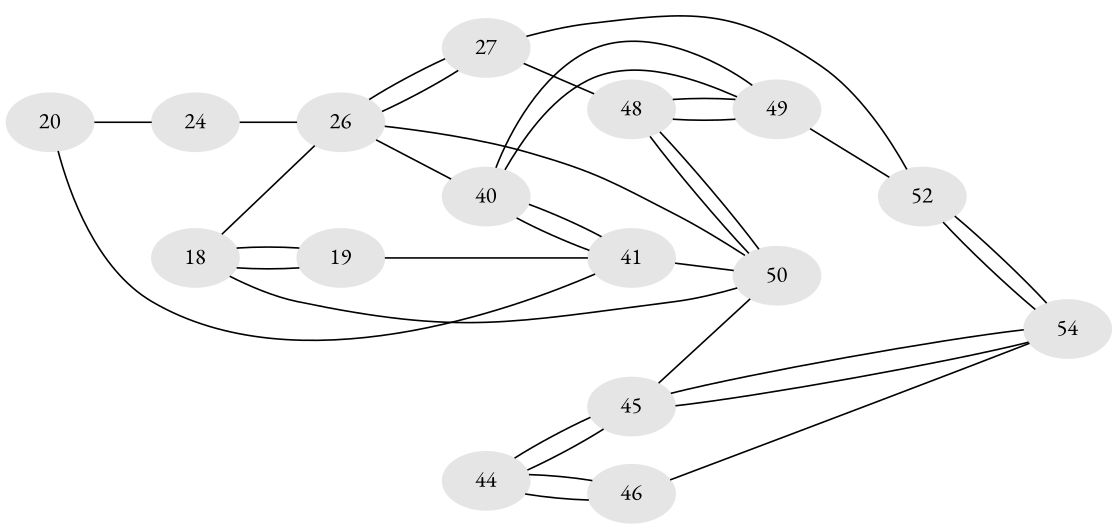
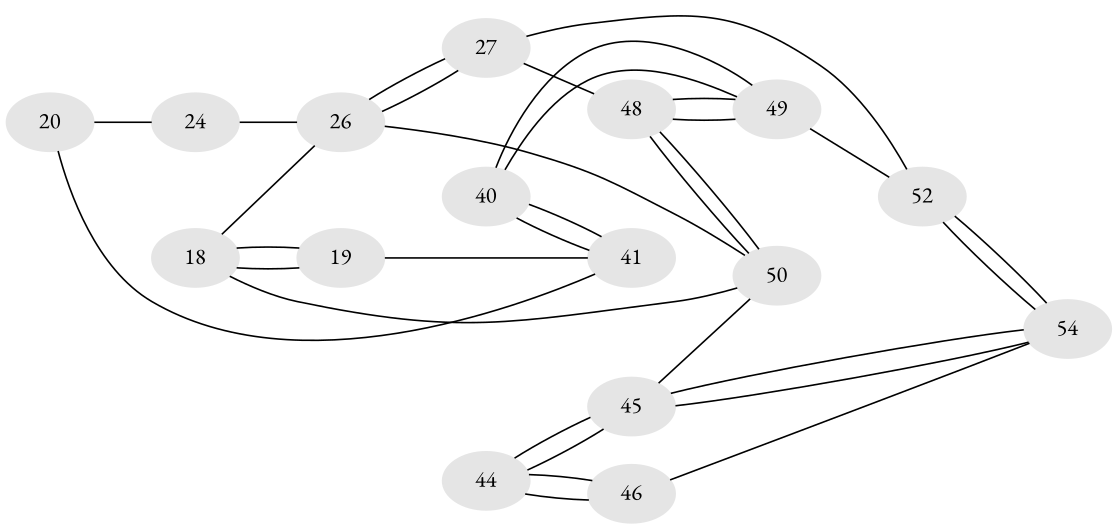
edge "26" -- "40": removed
edge "41" -- "50": removed
